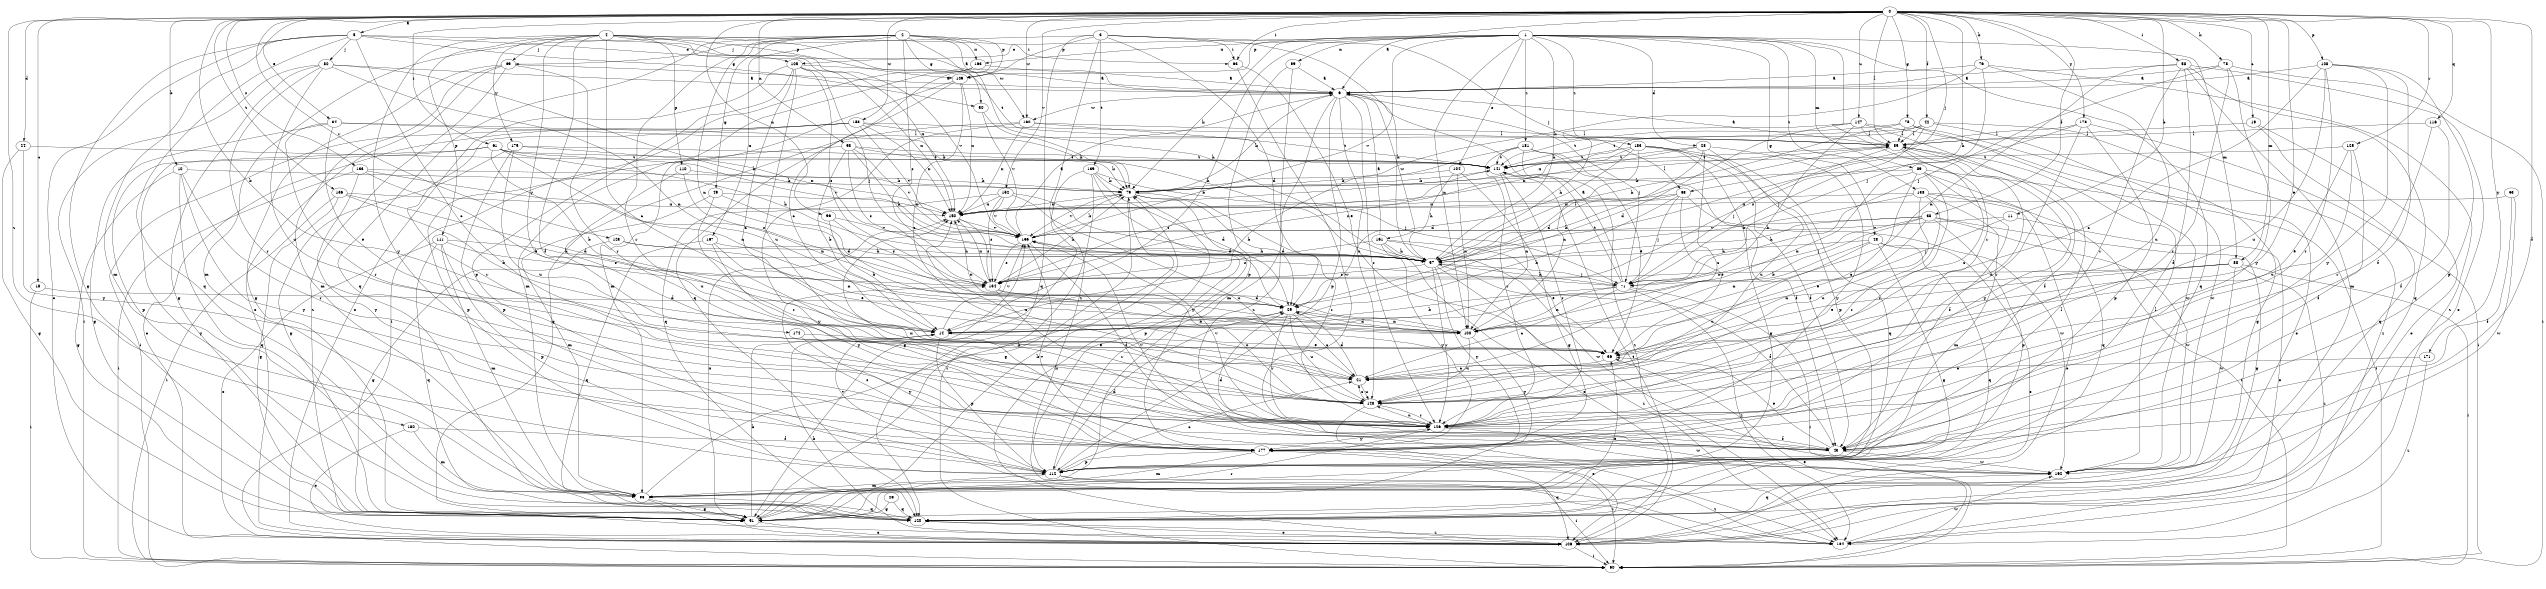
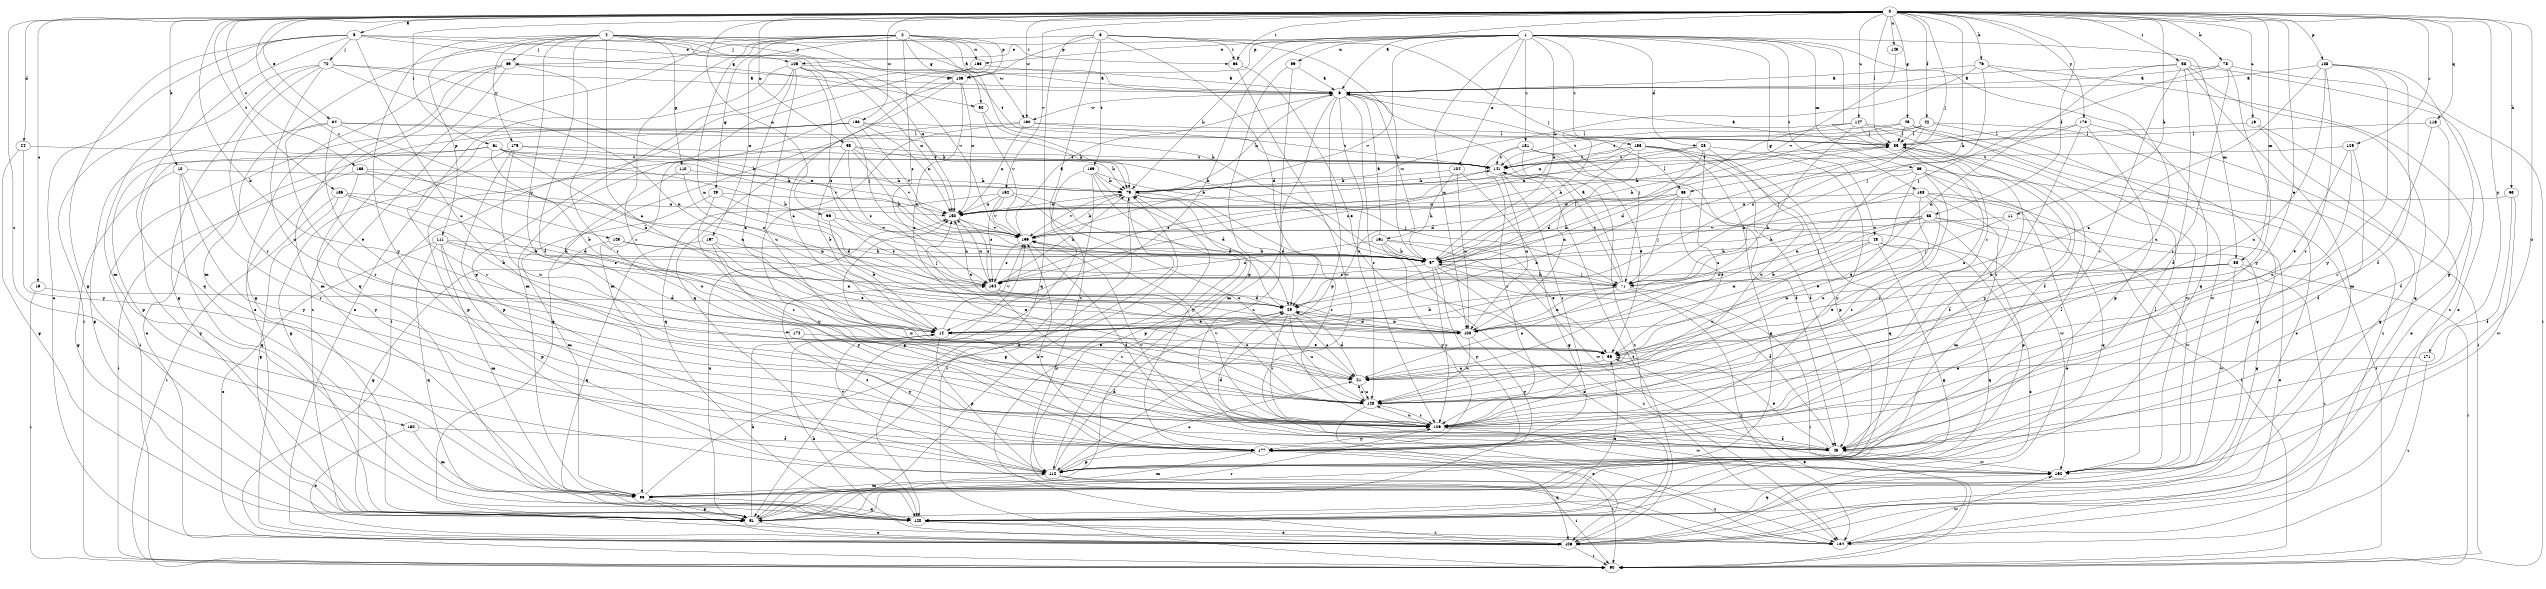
edge "0" -> "53": added, label "h"
node "143": added
node "80": label "80" -> "70"
node "75": label "75" -> "45"
edge "85" -> "71": now "111" -> "71"
edge "0" -> "43": label "f" -> "u"
edge "181" -> "14": now "34" -> "14"
node "26": removed
